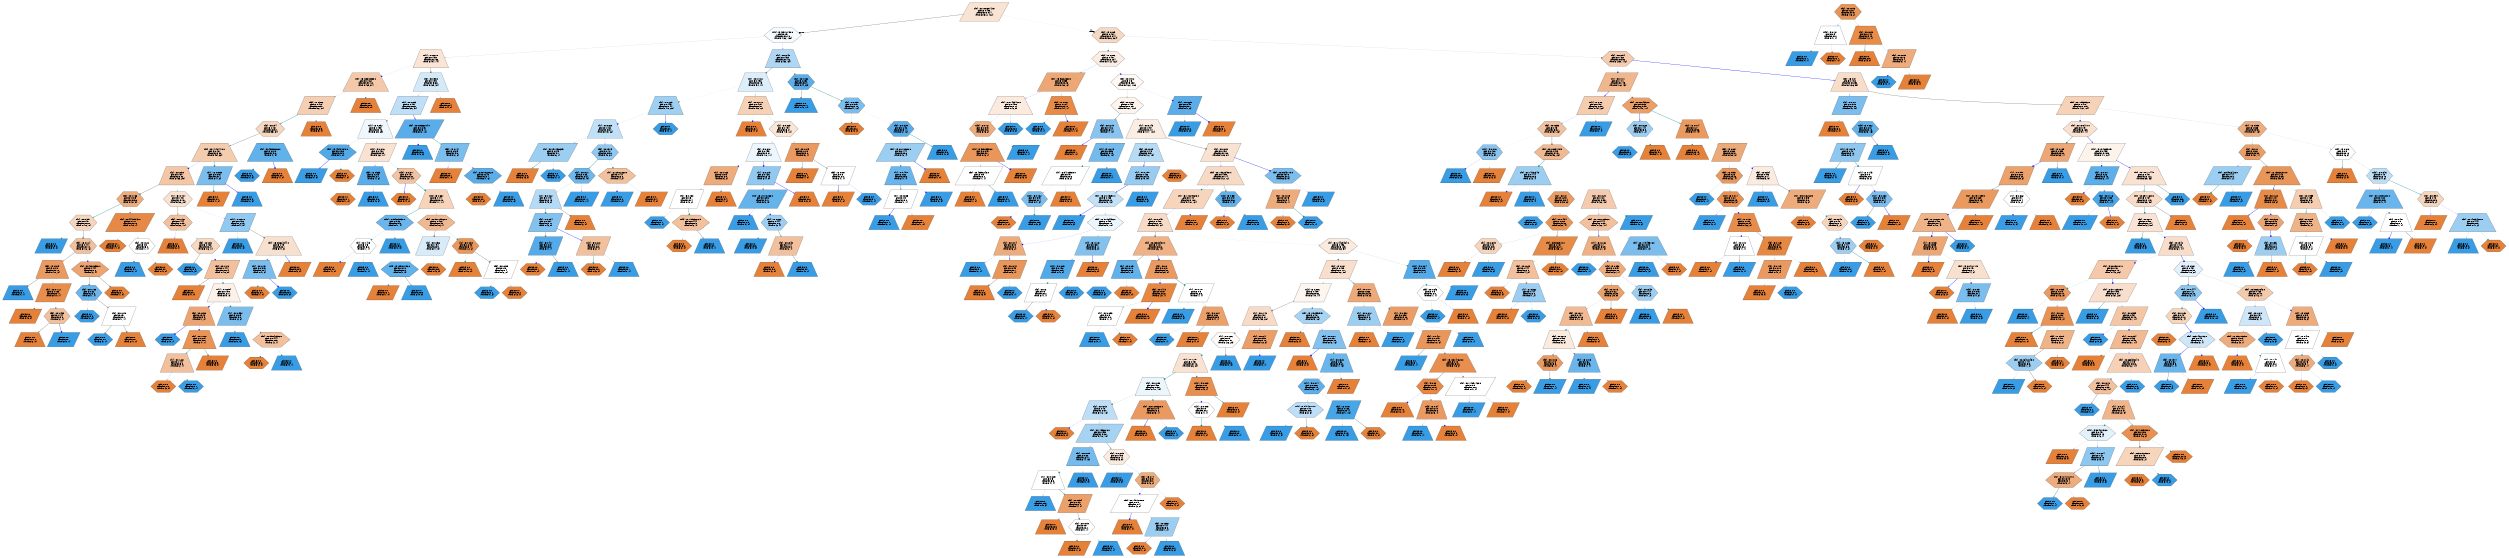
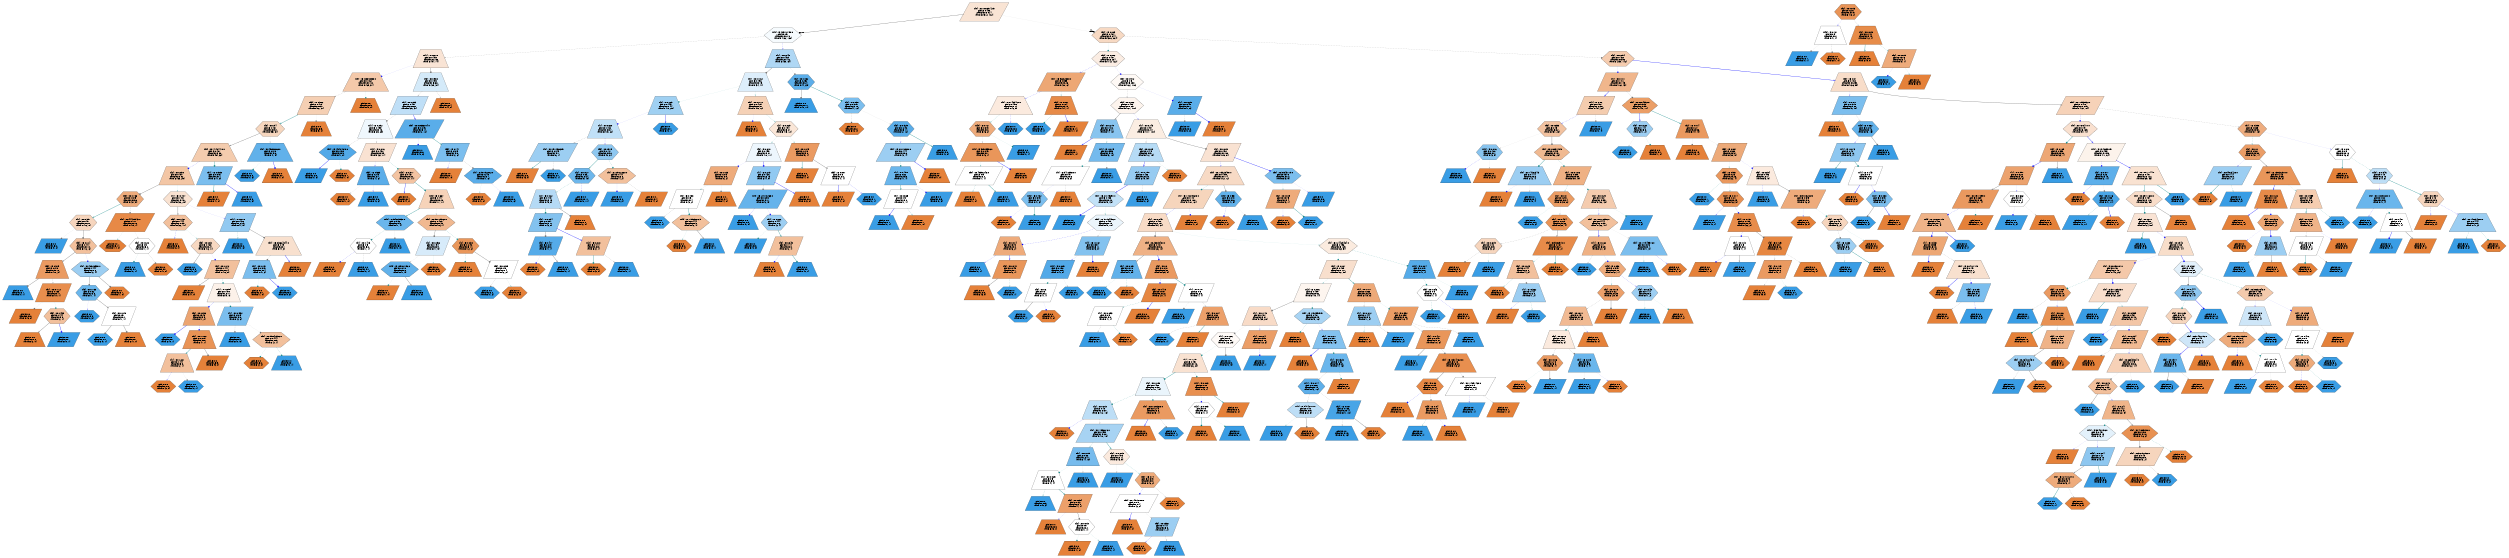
node "X[1] <= -0.186 gini = 0.399 samples = 69 value = [50, 19]": added
node "X[0] <= -46326538.0 gini = 0.444 samples = 6 value = [2, 4]": fillcolor #eca572 -> #9ccef2
